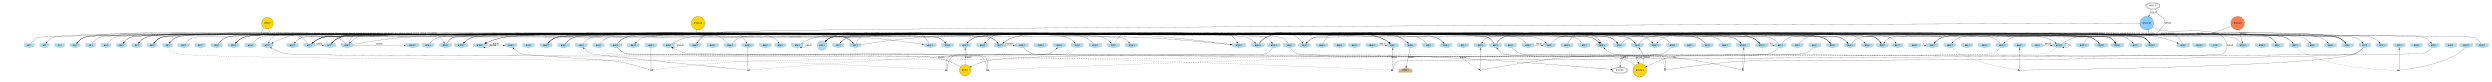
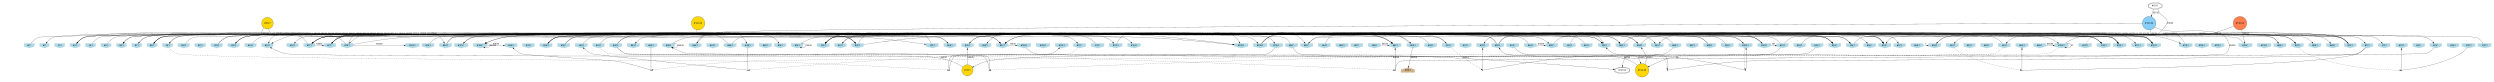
node "#20:1": shape circle -> invhouse
